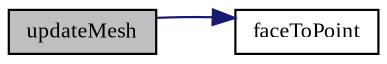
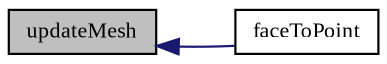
edge "updateMesh" -> "faceToPoint": reversed
